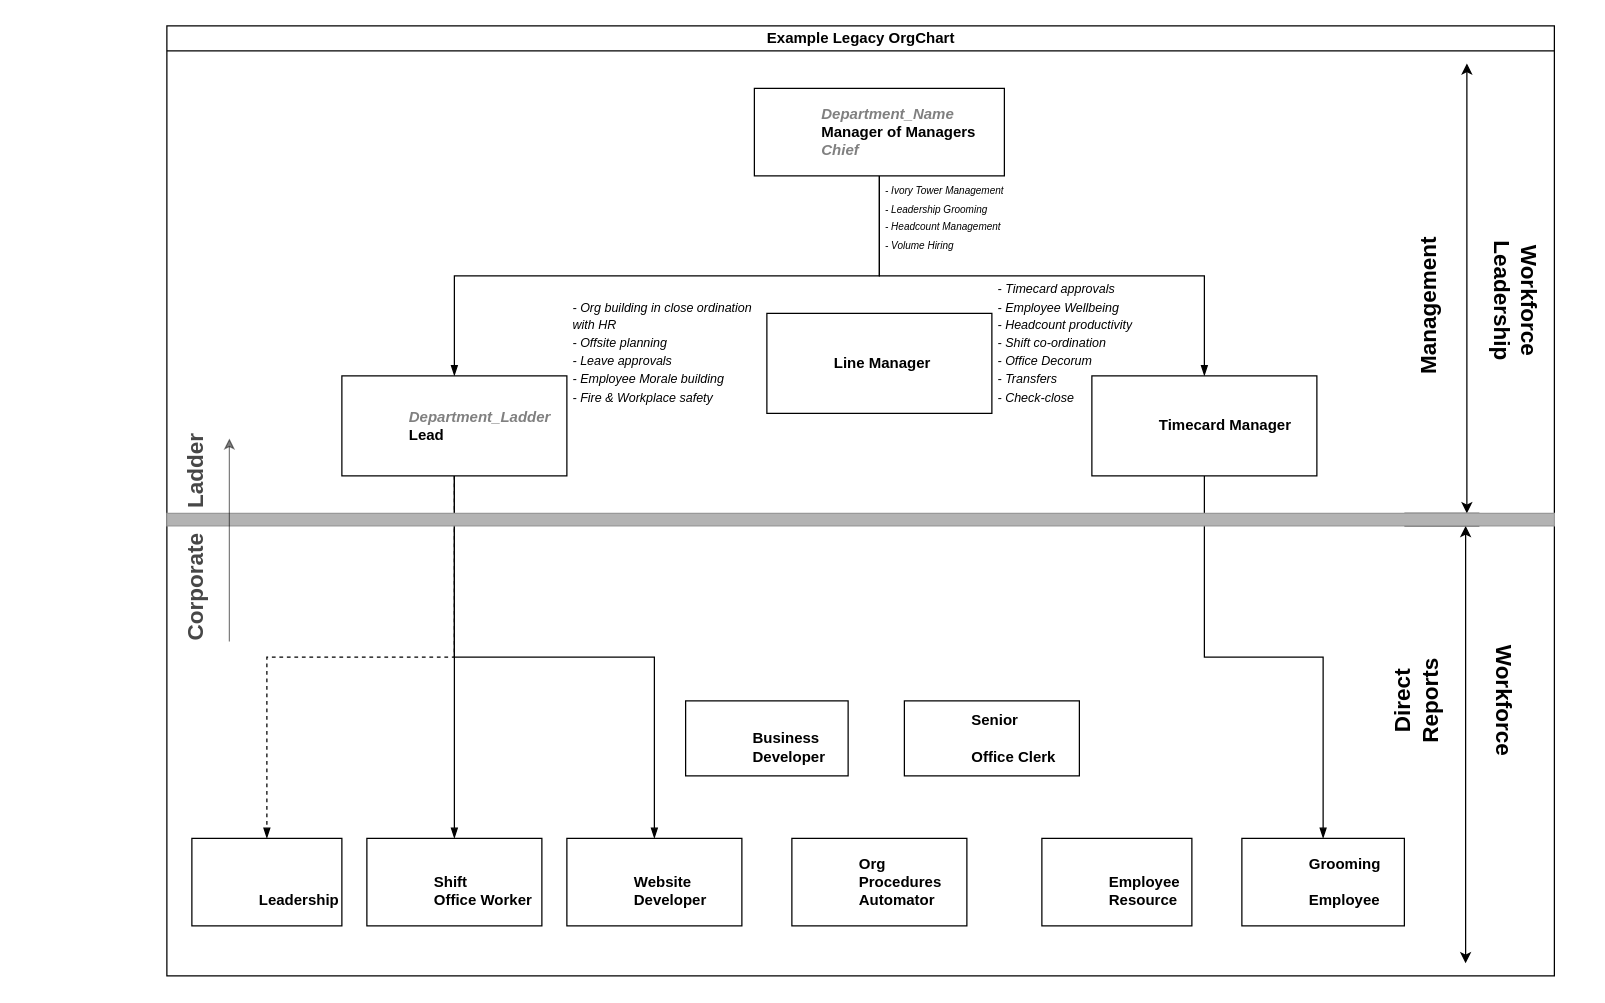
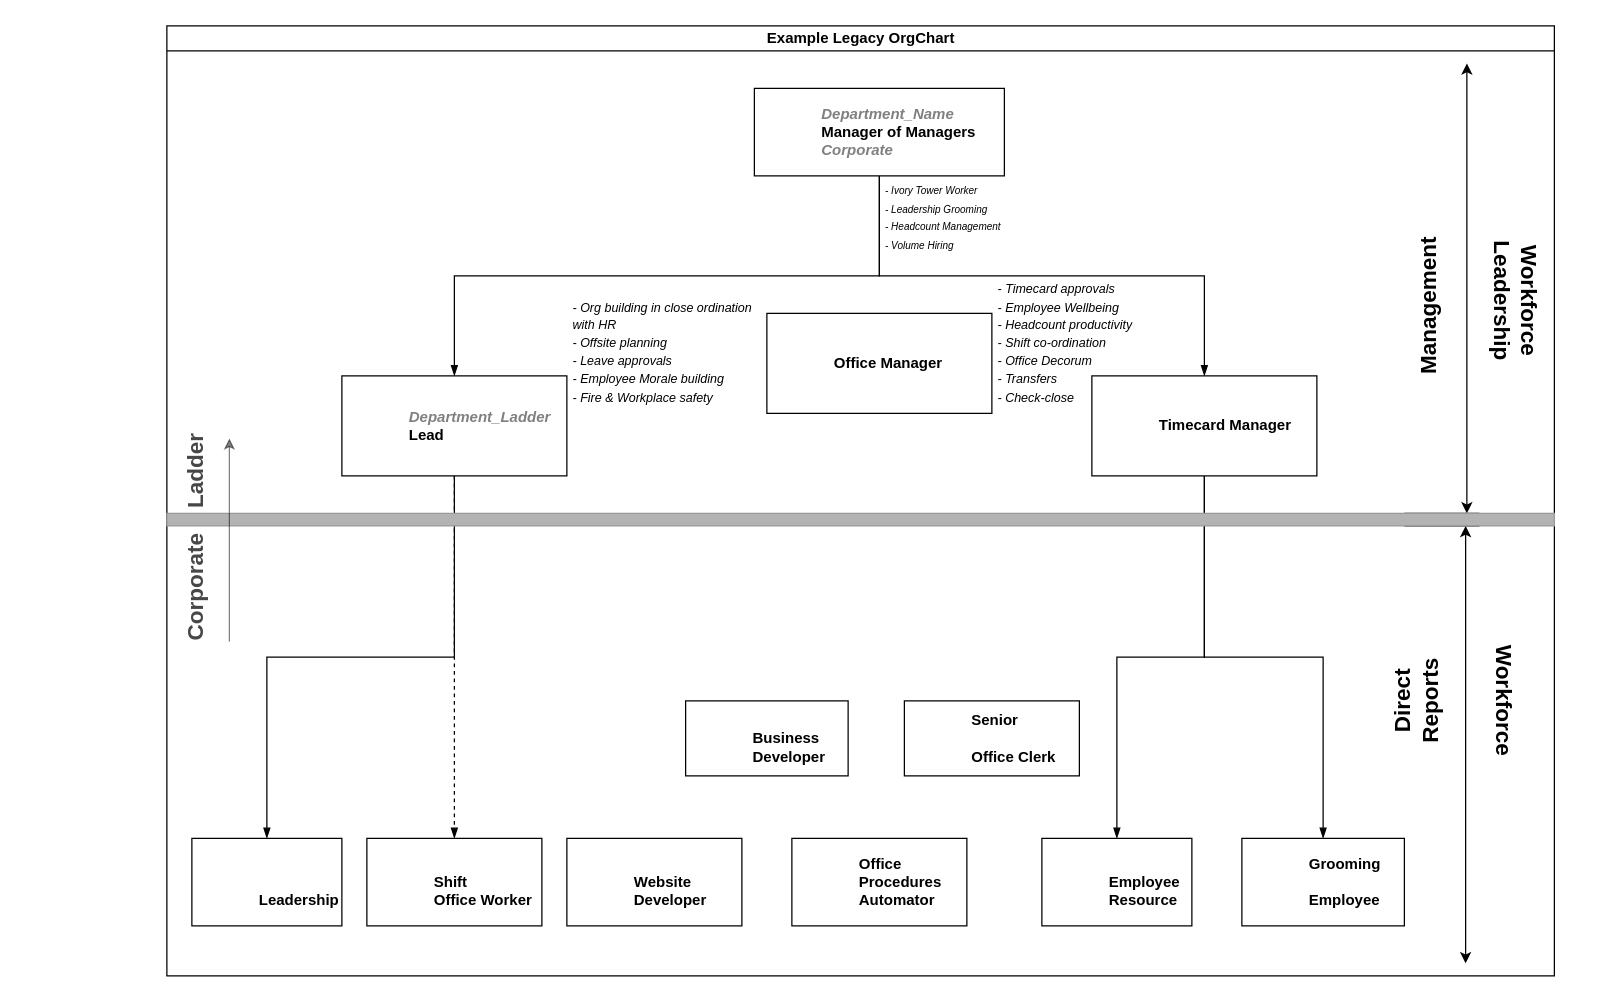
node "Department_Name Manager of Managers Chief": label "Department_Name Manager of Managers Chief" -> "Department_Name Manager of Managers Corporate"
node "- Ivory Tower Management - Leadership Grooming - Headcount Management - Volume Hiring": label "- Ivory Tower Management - Leadership Grooming - Headcount Management - Volume Hiring" -> "- Ivory Tower Worker - Leadership Grooming - Headcount Management - Volume Hiring"
node "Line Manager": label "Line Manager" -> "Office Manager"
edge "Department_Ladder Lead" -> "Leadership": style dashed -> solid
edge "Department_Ladder Lead" -> "WebsiteDeveloper": removed
edge "Timecard Manager" -> "EmployeeResource": added
edge "Department_Ladder Lead" -> "Shift Office Worker": style solid -> dashed
node "OrgProceduresAutomator": label "OrgProceduresAutomator" -> "OfficeProceduresAutomator"
